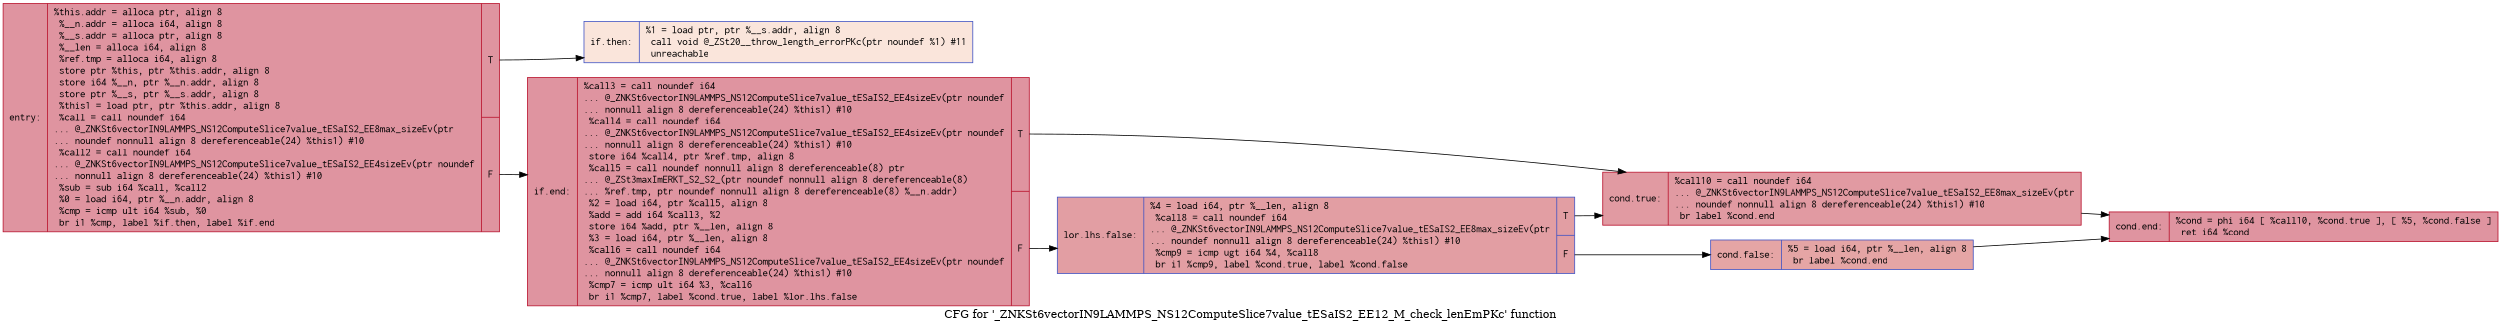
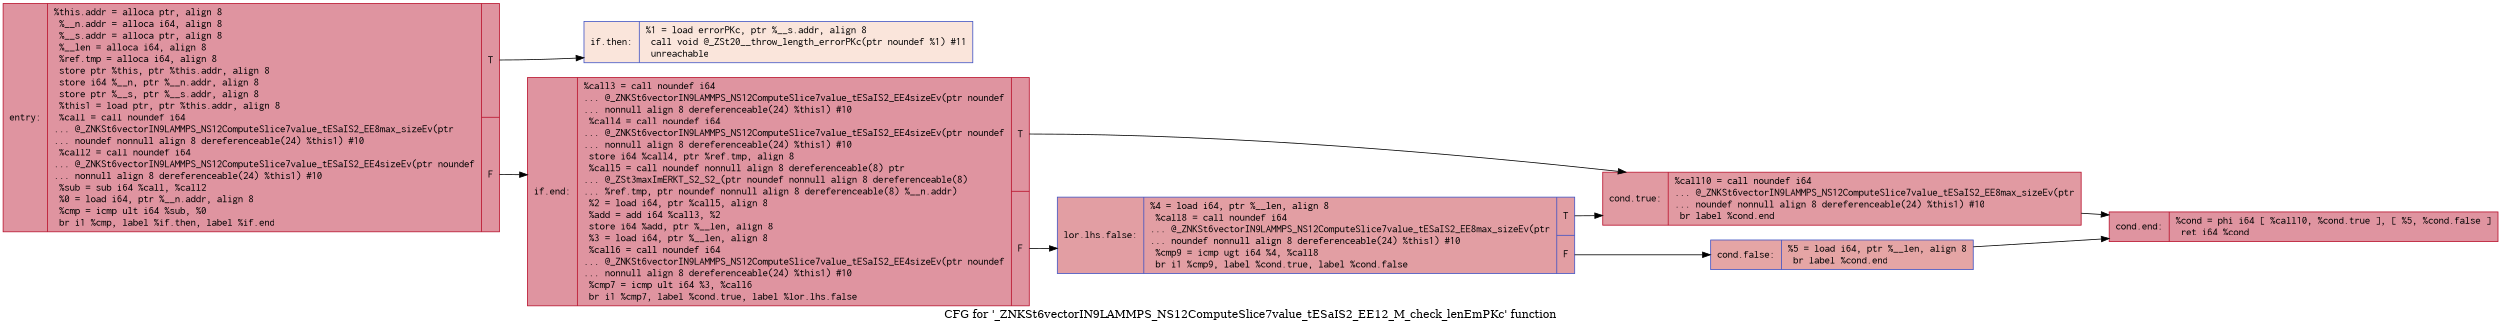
node "if.then:": text "%1 = load ptr, ptr %__s.addr, align 8" -> "%1 = load errorPKc, ptr %__s.addr, align 8"
